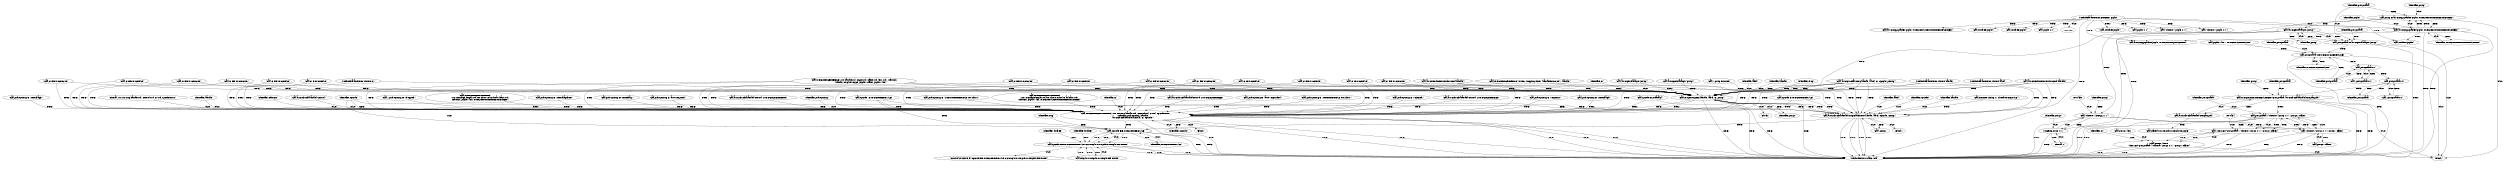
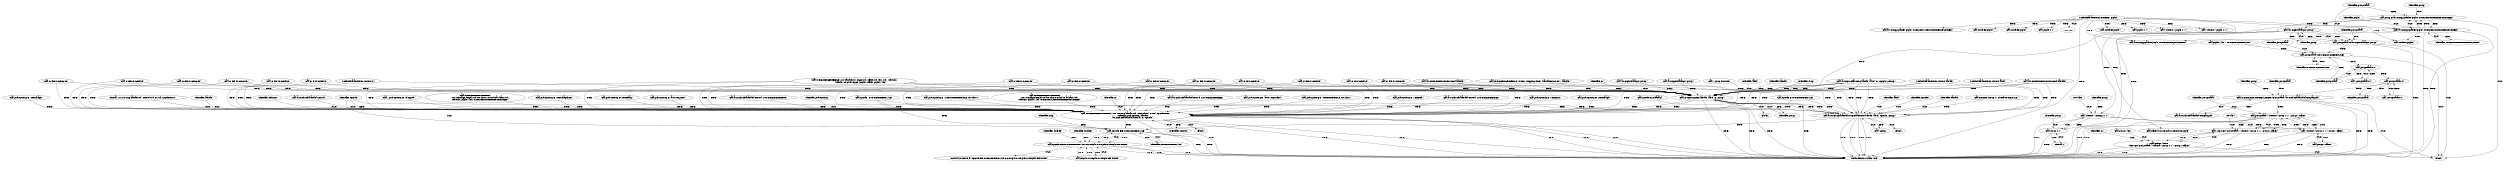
edge "(MethodParameterIn,BT_HDR* p_pkt)" -> "(Call,avrc_copy_packet(p_pkt, AVRC_OP_UNIT_INFO_RSP_LEN))": label "AST: " -> "DDG: "
edge "(Call,avrc_cb.ccb[handle].company_id)" -> "(Call,offset.browse.p_browse_pkt = p_pkt)": now "(MethodParameterIn,BT_HDR* p_pkt)" -> "(Call,offset.browse.p_browse_pkt = p_pkt)"
node "(MsgReq,p_rsp + 1)": label "(MsgReq,p_rsp + 1)" -> "(Call,p_rsp + 1)"
edge "(Call,p_rsp_data += AVRC_AVC_HDR_SIZE)" -> "(MethodReturn,static void)": removed, label "DDG:"
